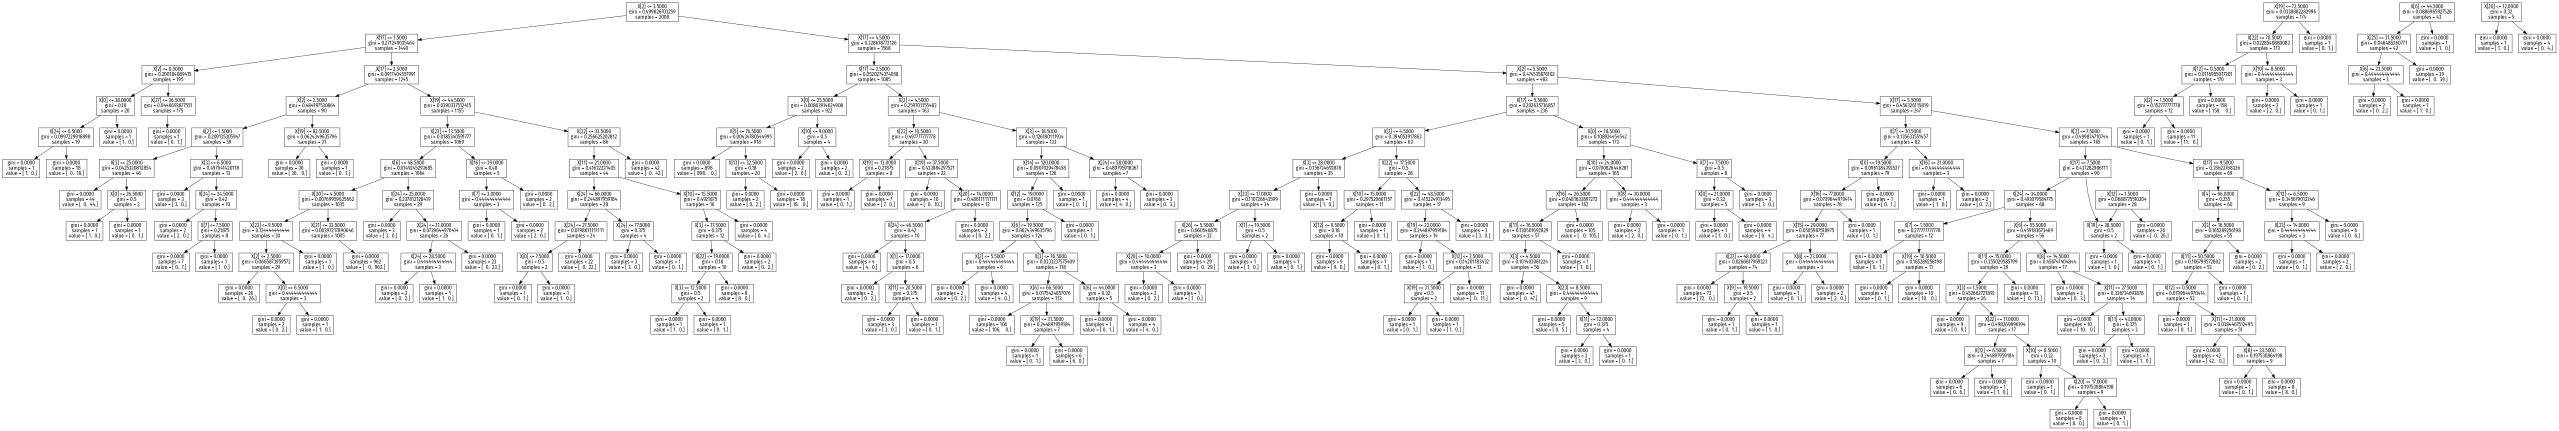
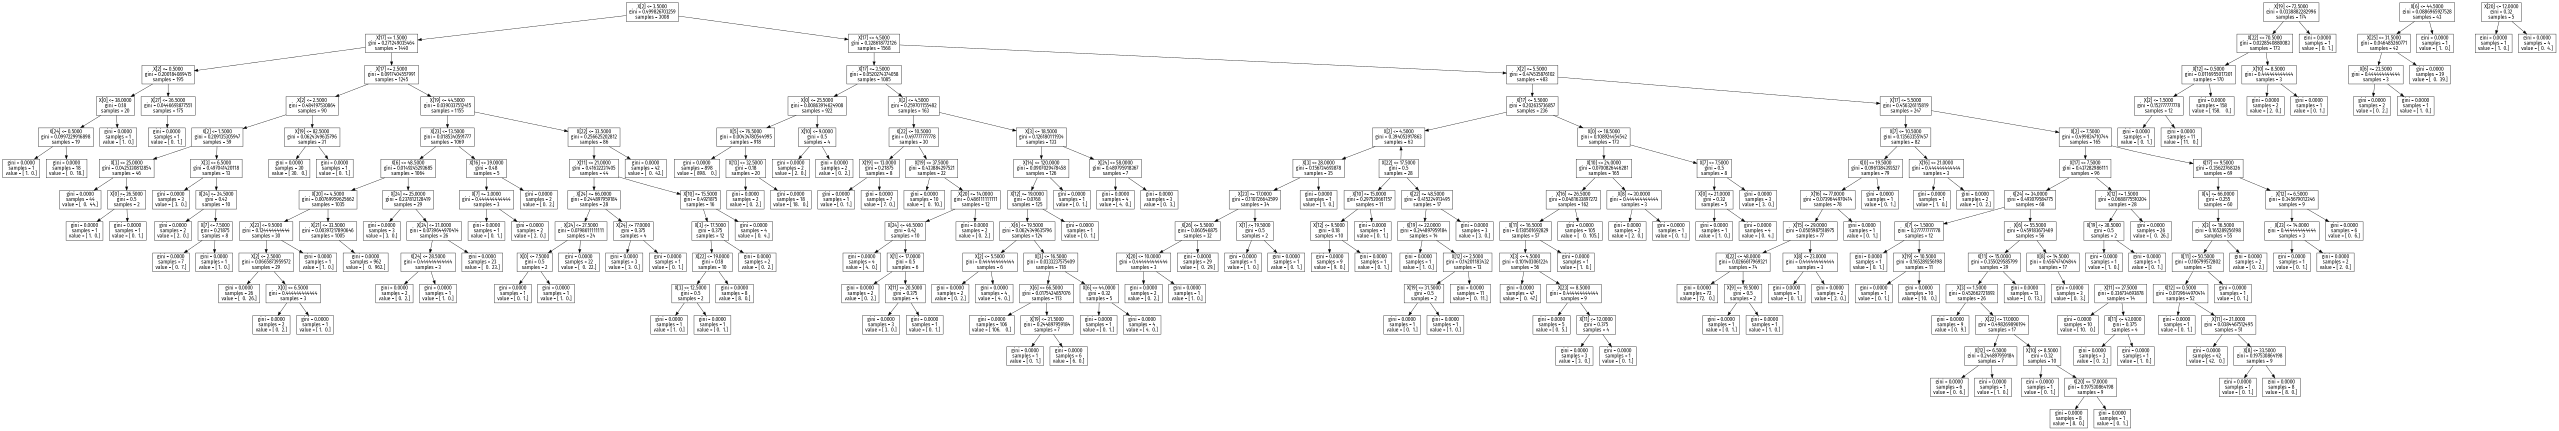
edge "X[2] <= 4.5000 gini = 0.394053917863 samples = 63" -> "X[22] <= 17.5000 gini = 0.5 samples = 28": reversed
edge "X[17] <= 7.5000 gini = 0.437282986111 samples = 96" -> "X[19] <= 38.5000 gini = 0.5 samples = 2": now "X[17] <= 7.5000 gini = 0.437282986111 samples = 96" -> "X[12] <= 1.5000 gini = 0.0688775510204 samples = 28"
edge "X[8] <= 14.5000 gini = 0.456747404844 samples = 17" -> "X[11] <= 27.5000 gini = 0.336734693878 samples = 14": removed
node "X[11] <= 43.0000 gini = 0.375 samples = 3": label "X[11] <= 43.0000 gini = 0.375 samples = 3" -> "X[11] <= 43.0000 gini = 0.375 samples = 4"
